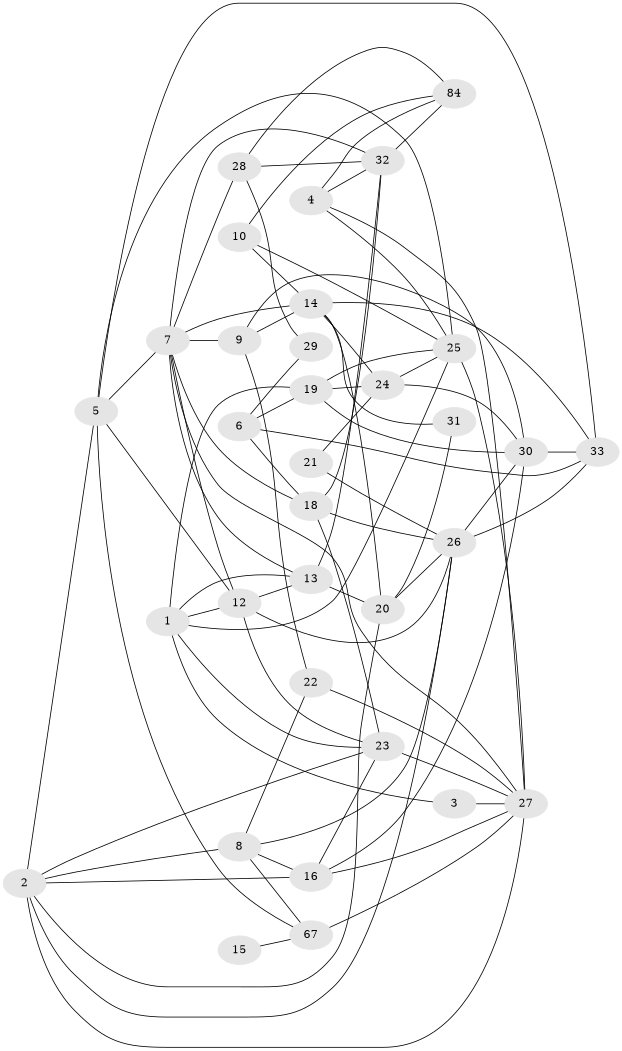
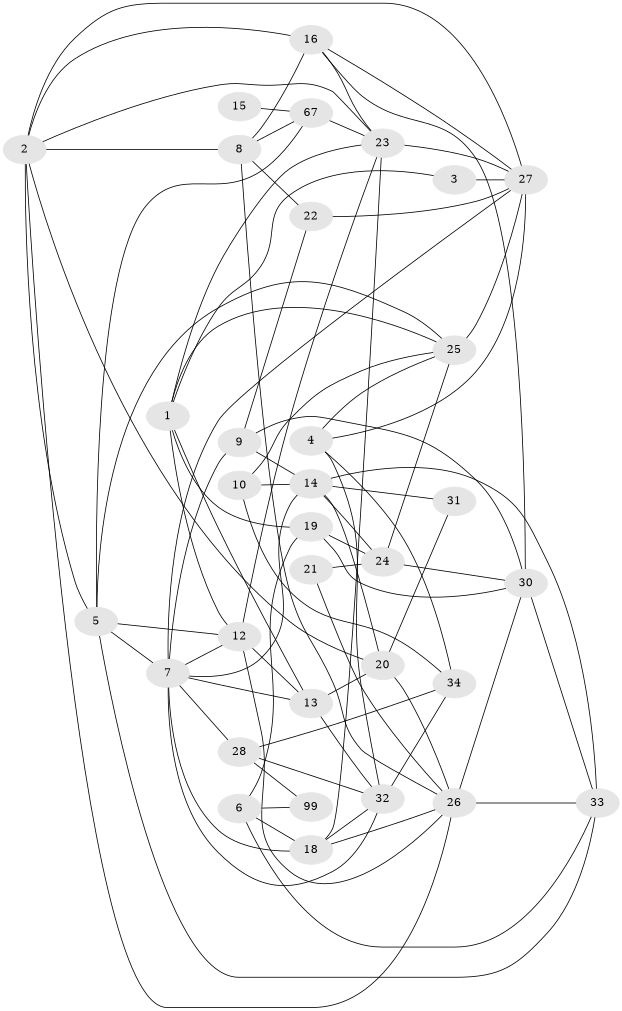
node "84": label "84" -> "34"
node "29": label "29" -> "99"
edge "25" -- "19": removed
edge "27" -- "67": now "23" -- "67"
